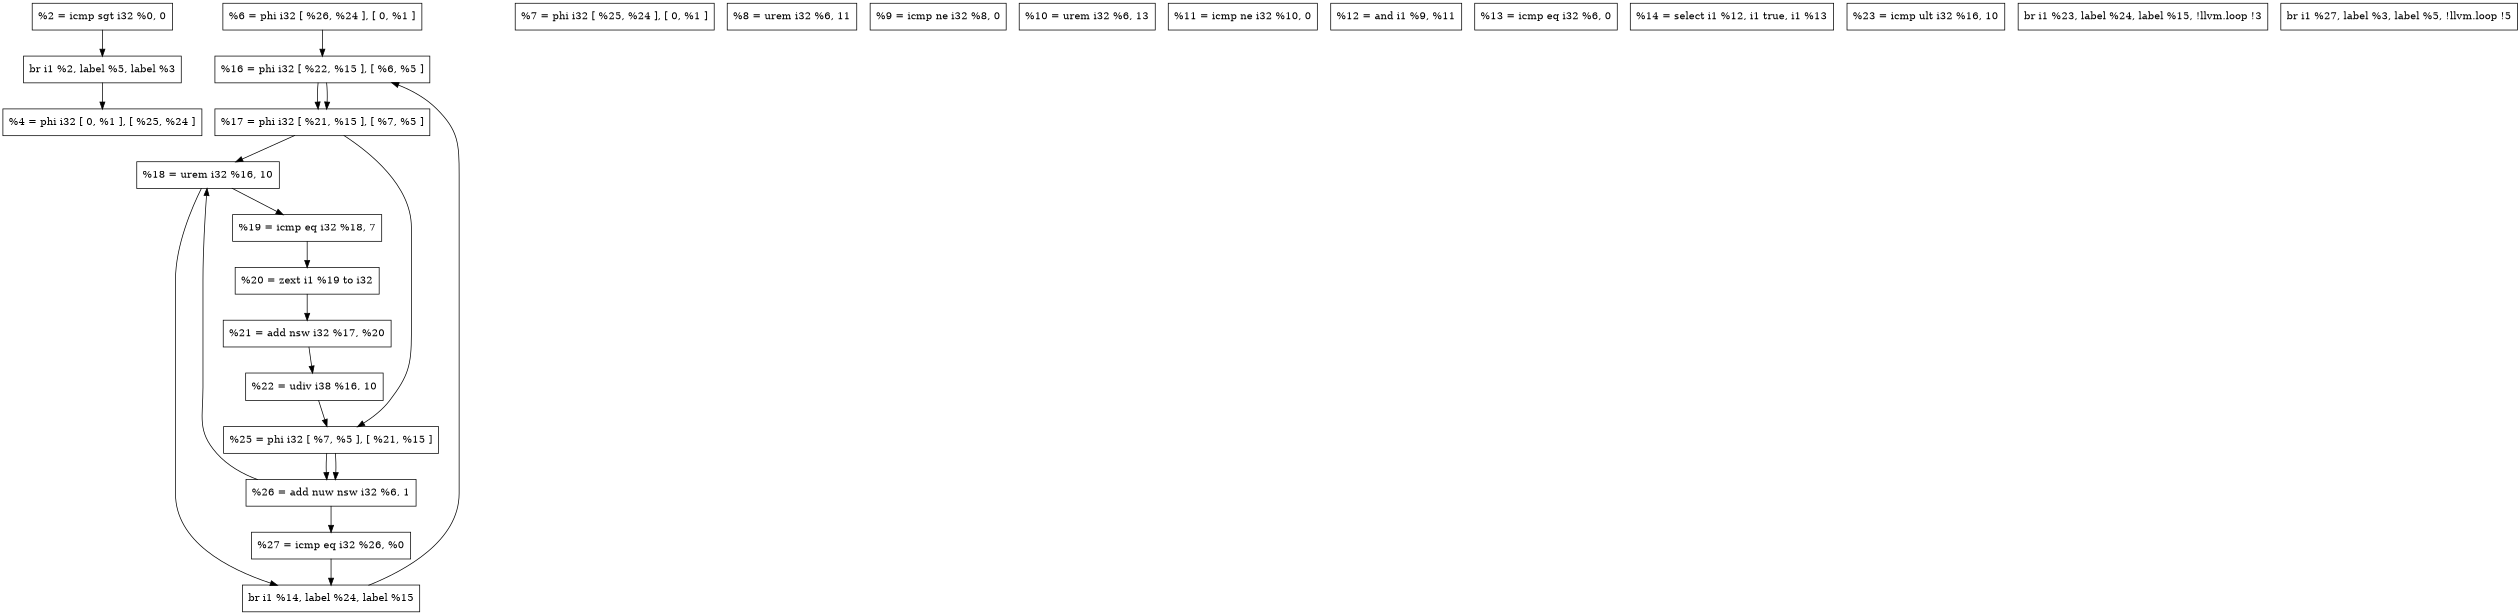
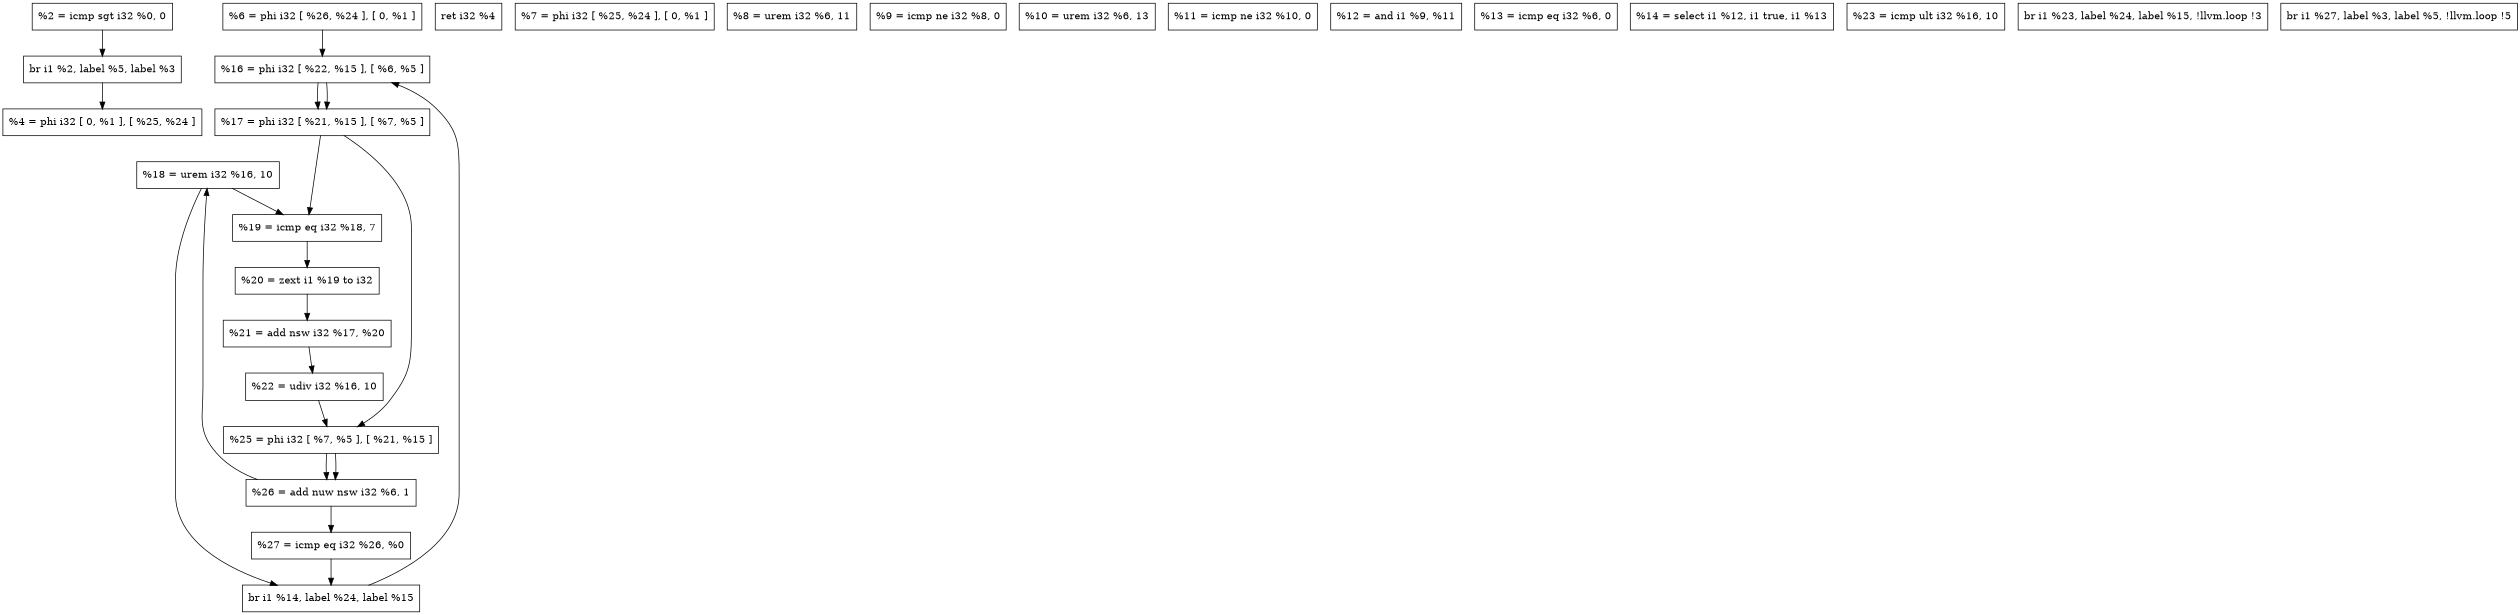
node "ret i32 %4": added
edge "%17 = phi i32 [ %21, %15 ], [ %7, %5 ]" -> "%18 = urem i32 %16, 10": now "%17 = phi i32 [ %21, %15 ], [ %7, %5 ]" -> "%19 = icmp eq i32 %18, 7"
node "%22 = udiv i38 %16, 10": label "%22 = udiv i38 %16, 10" -> "%22 = udiv i32 %16, 10"
